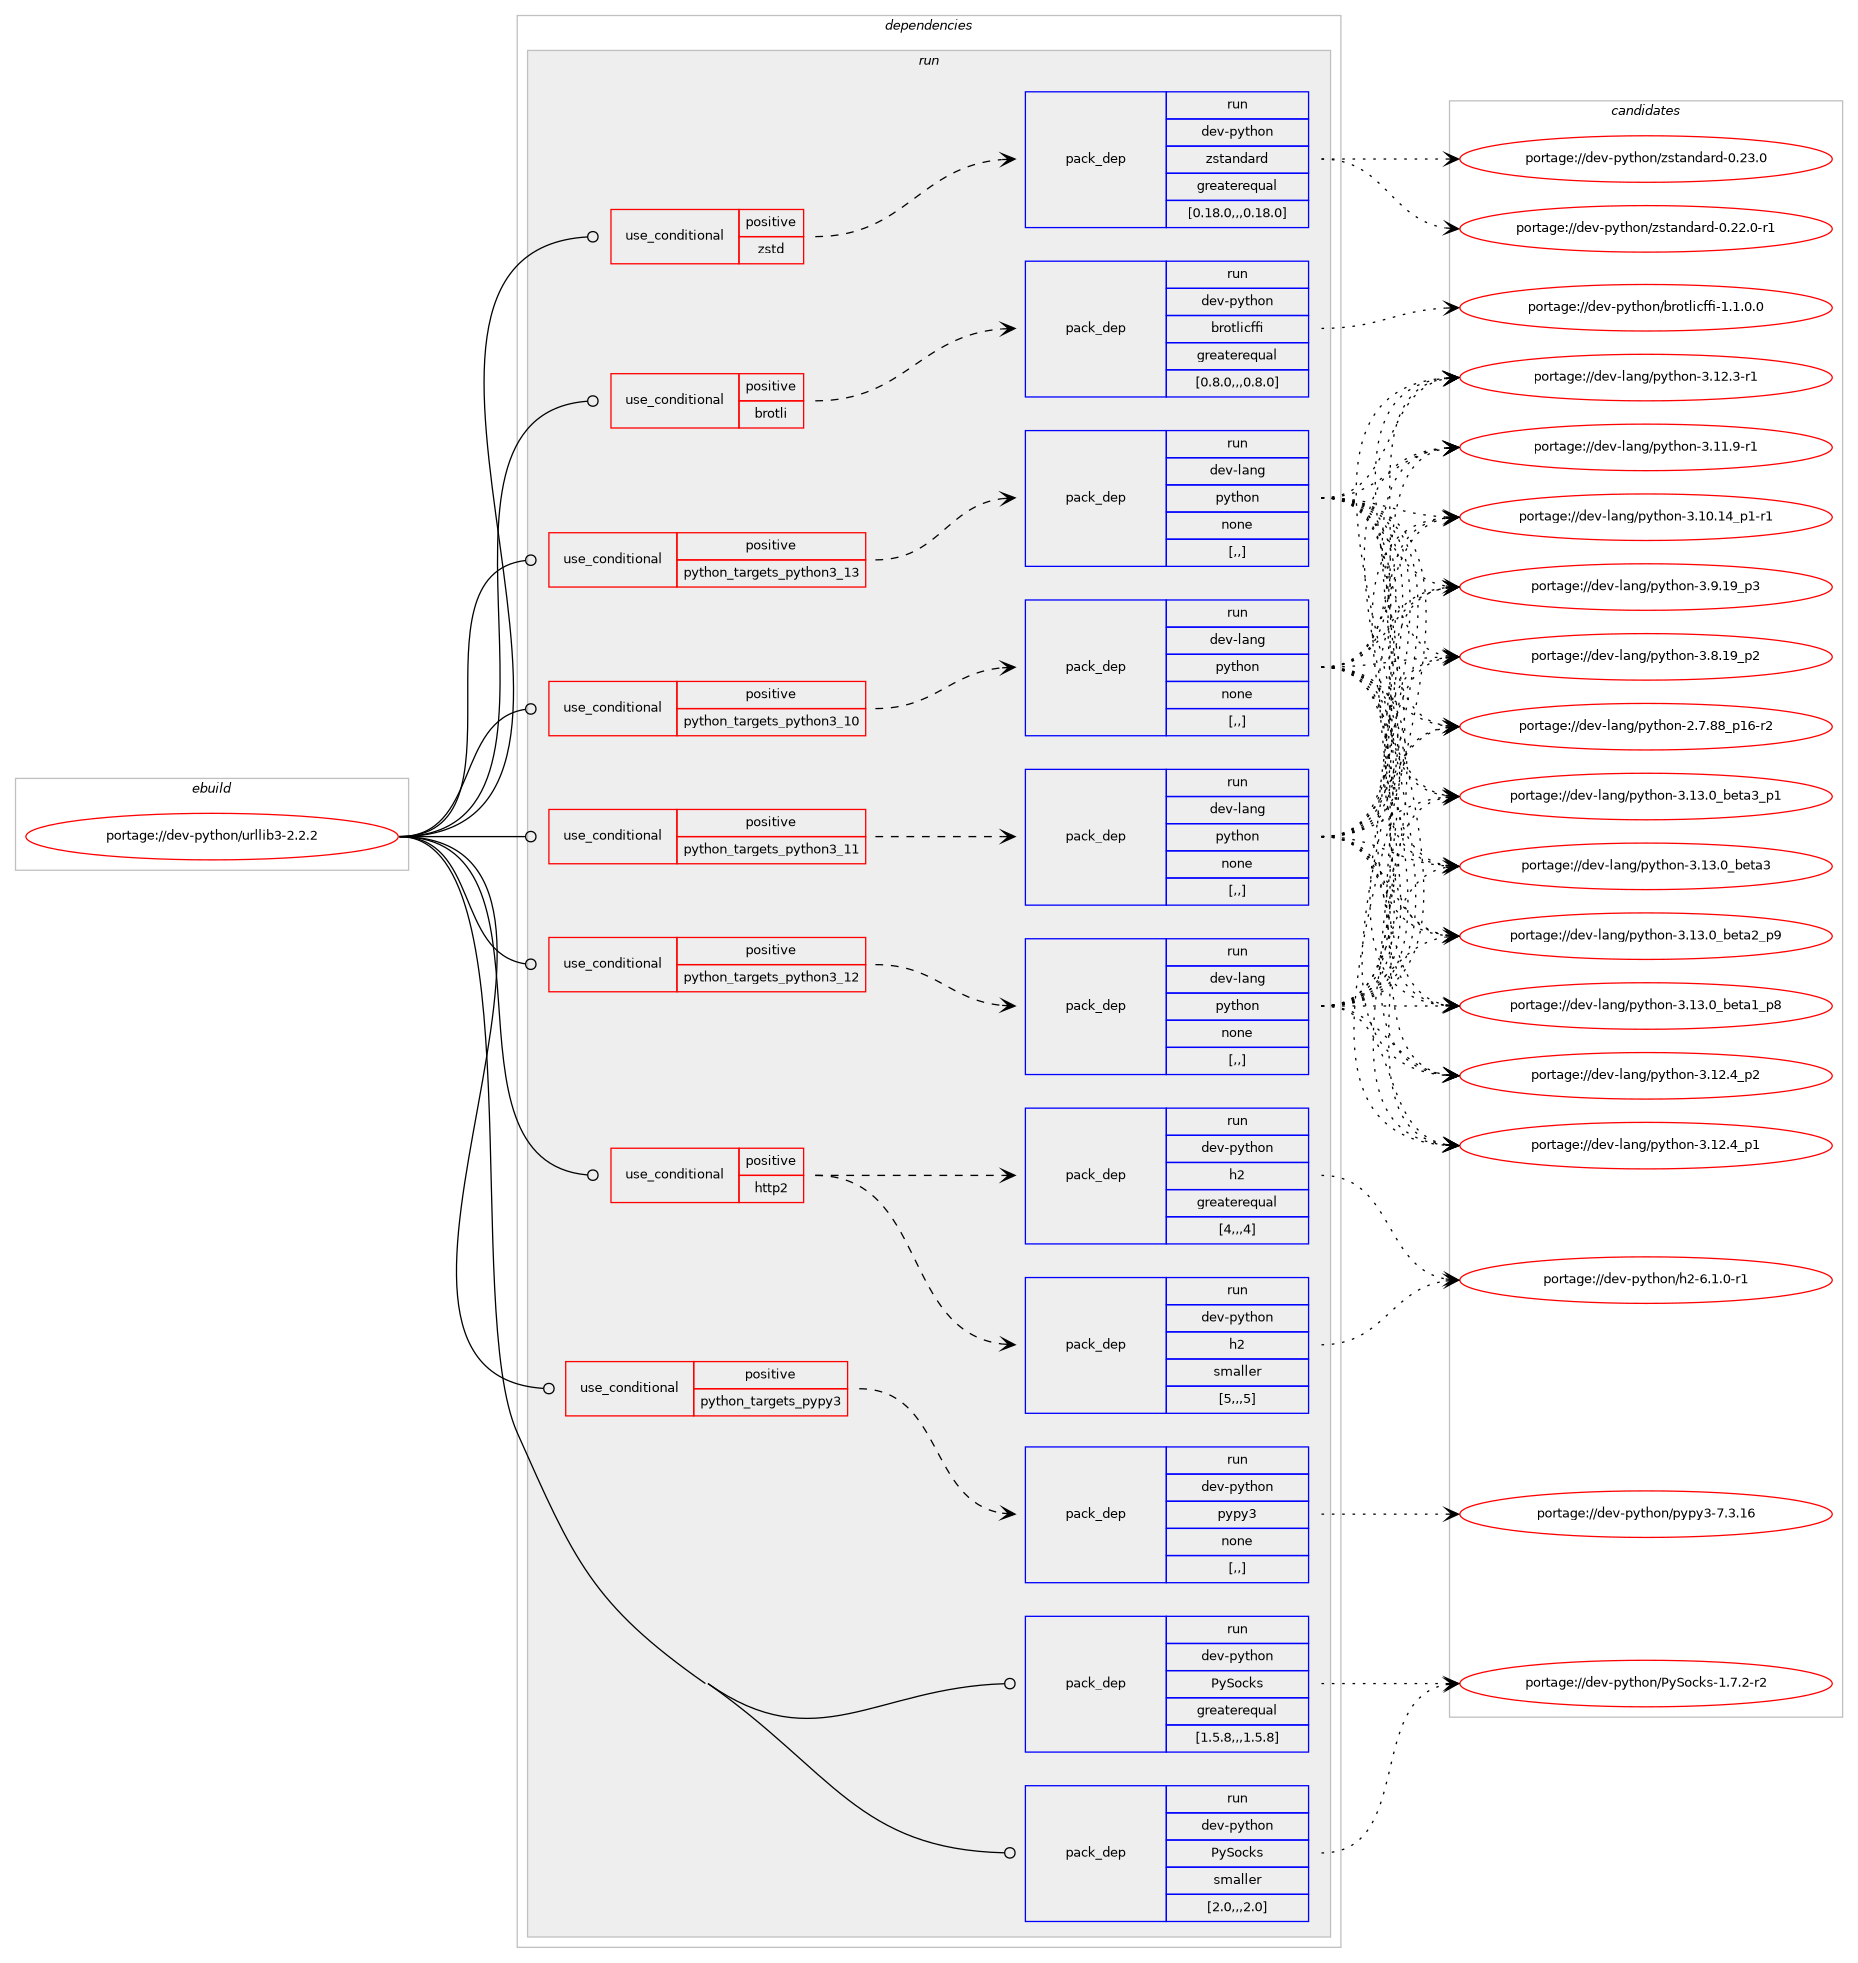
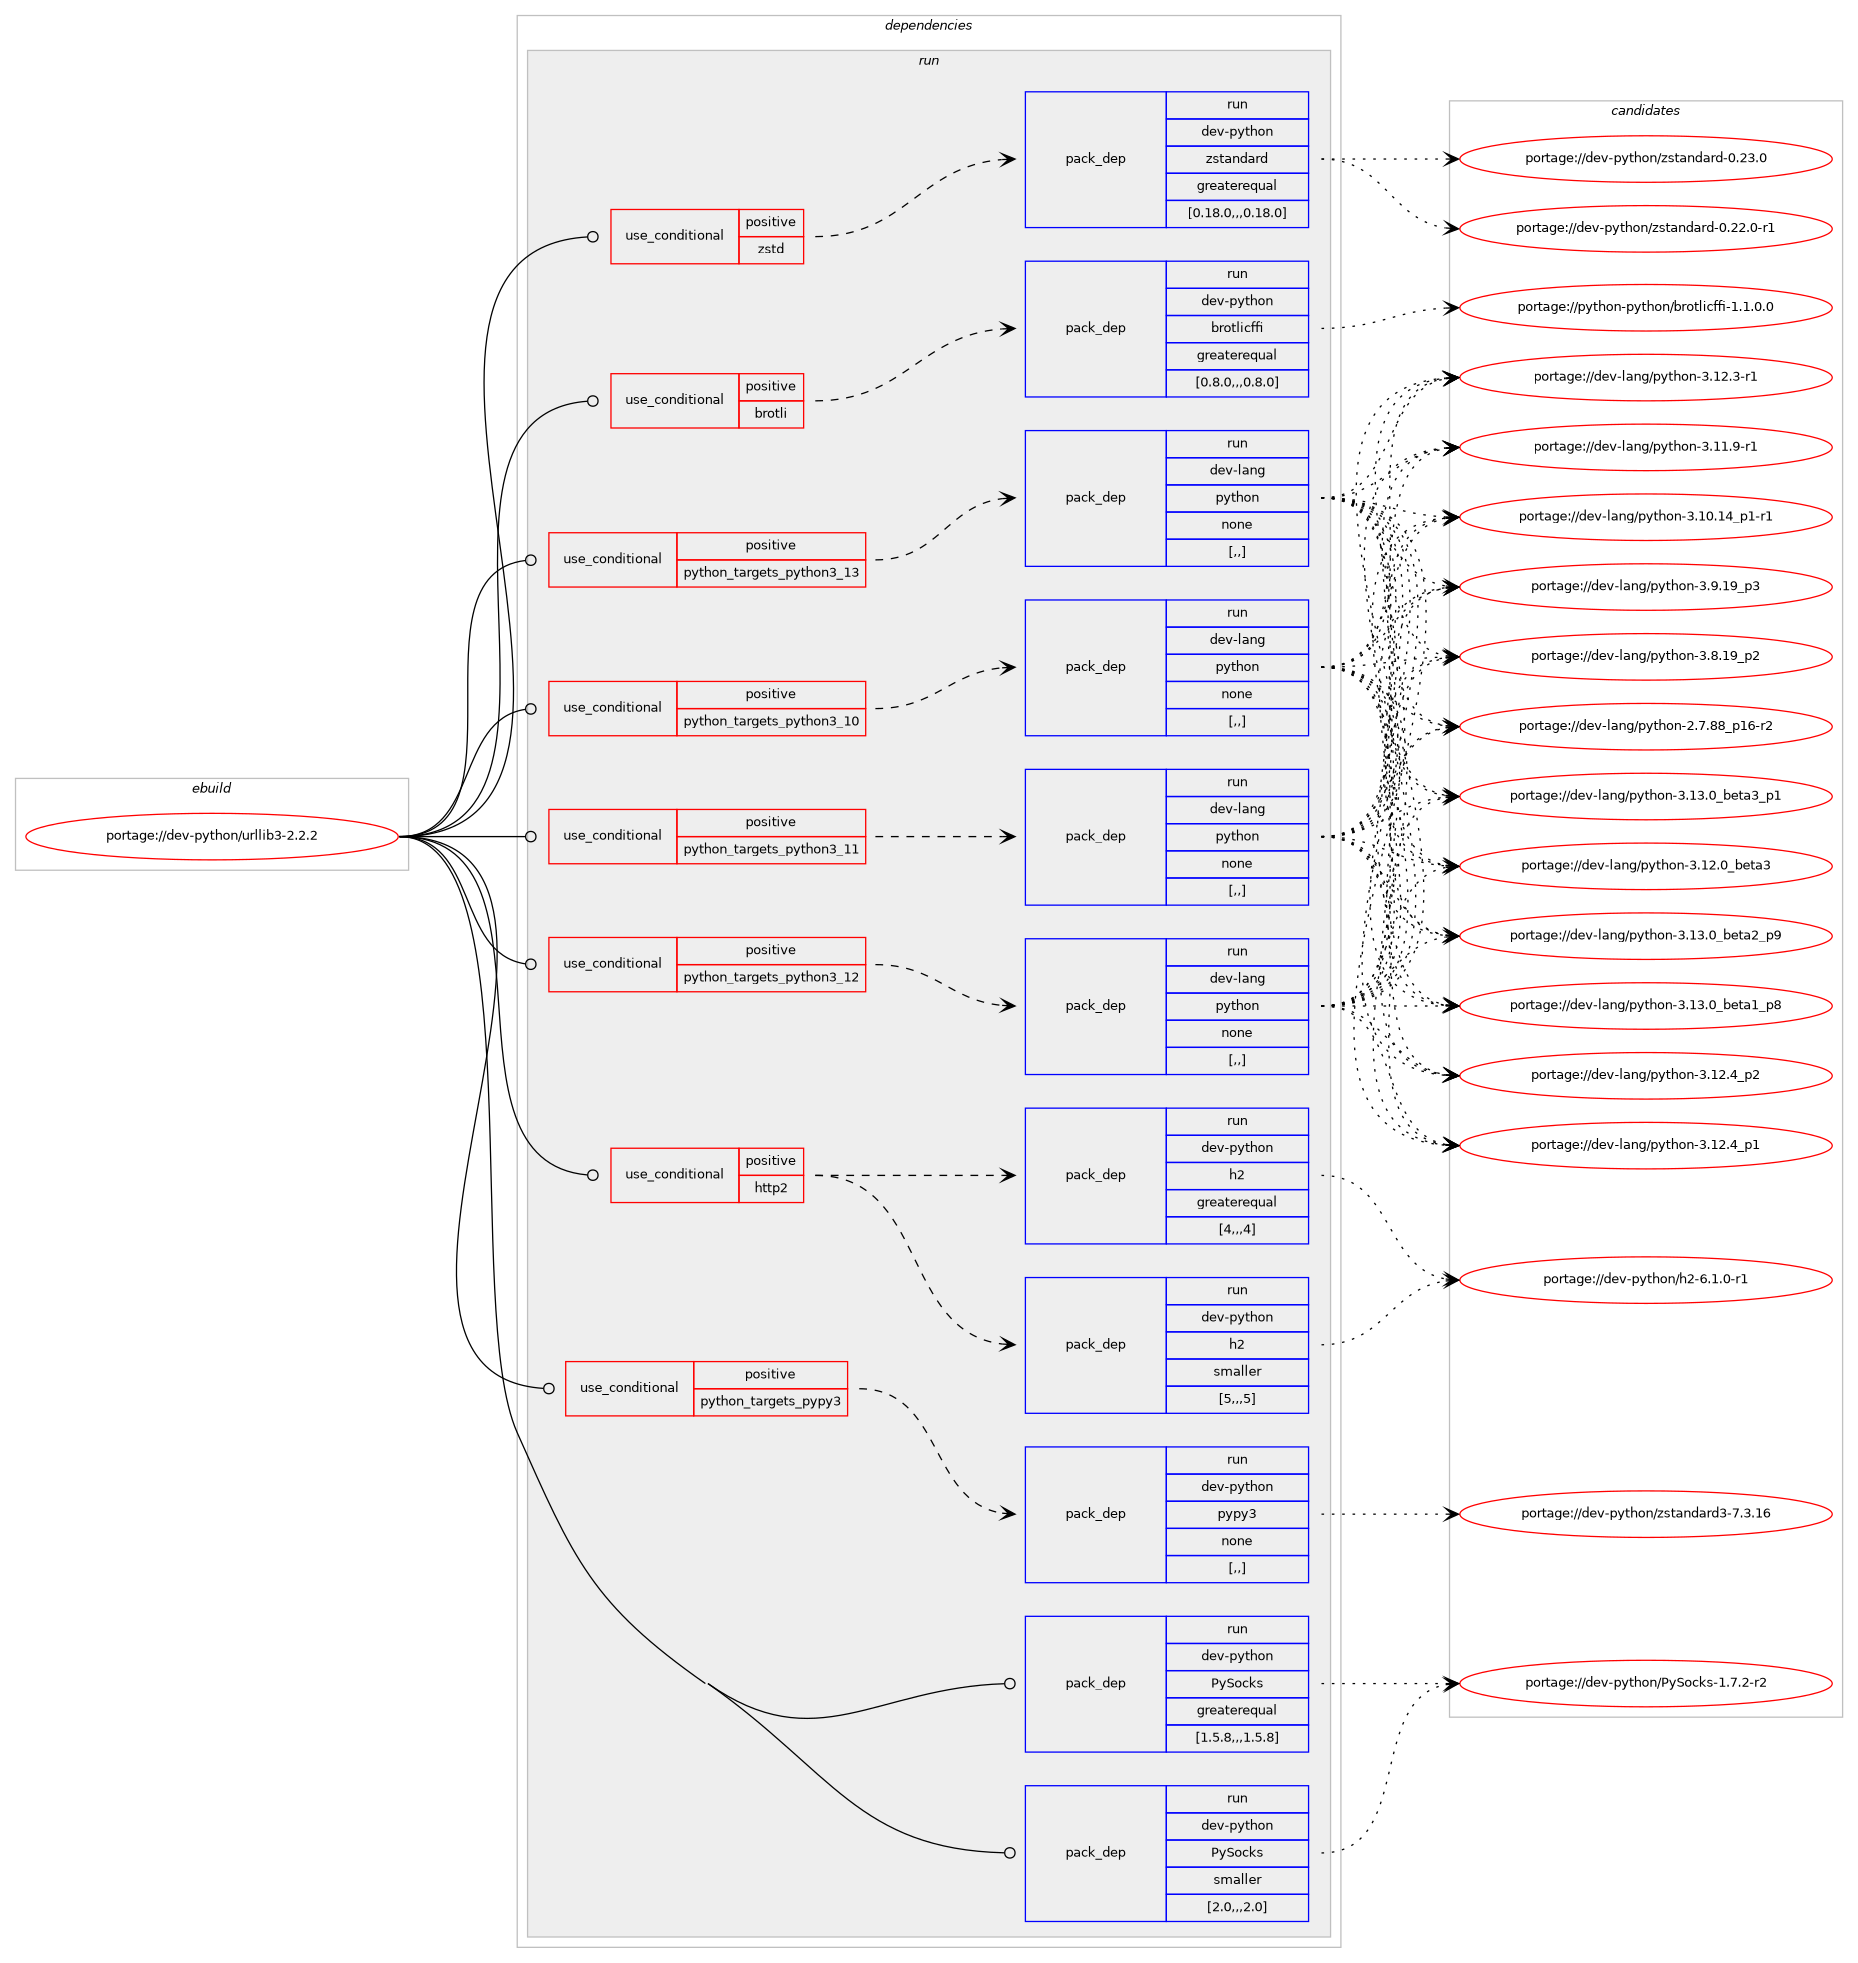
node "portage://dev-python/brotlicffi-1.1.0.0": label "portage://dev-python/brotlicffi-1.1.0.0" -> "portage://python-python/brotlicffi-1.1.0.0"
node "portage://dev-lang/python-3.13.0_beta3": label "portage://dev-lang/python-3.13.0_beta3" -> "portage://dev-lang/python-3.12.0_beta3"
node "portage://dev-python/pypy3-7.3.16": label "portage://dev-python/pypy3-7.3.16" -> "portage://dev-python/zstandard3-7.3.16"
